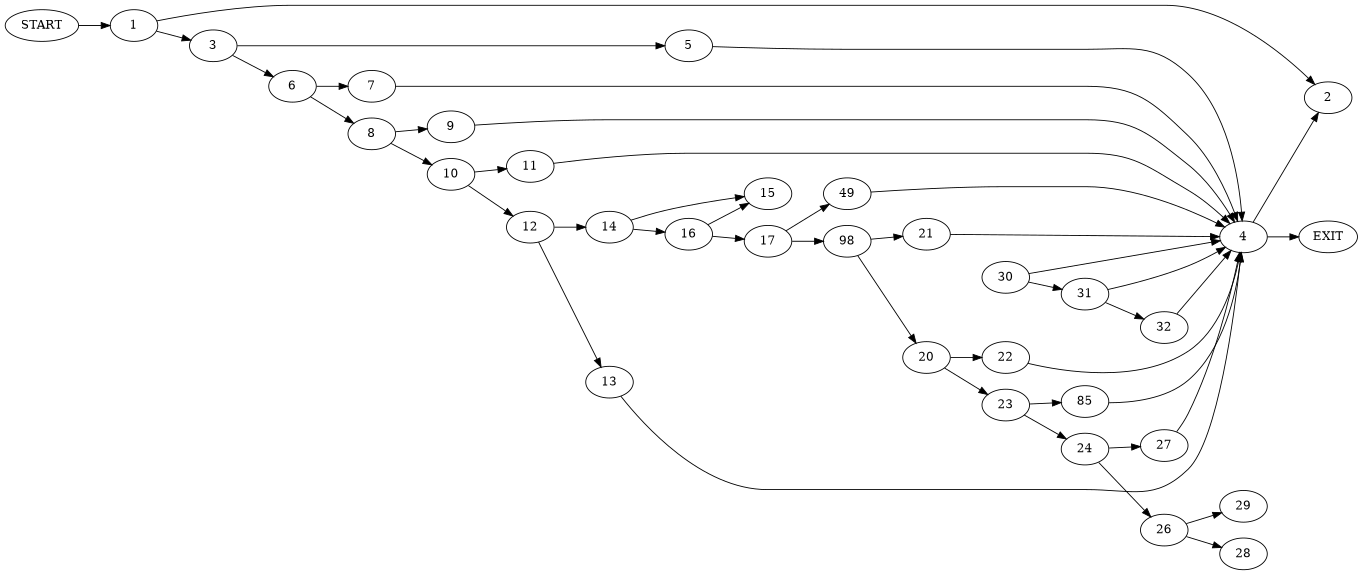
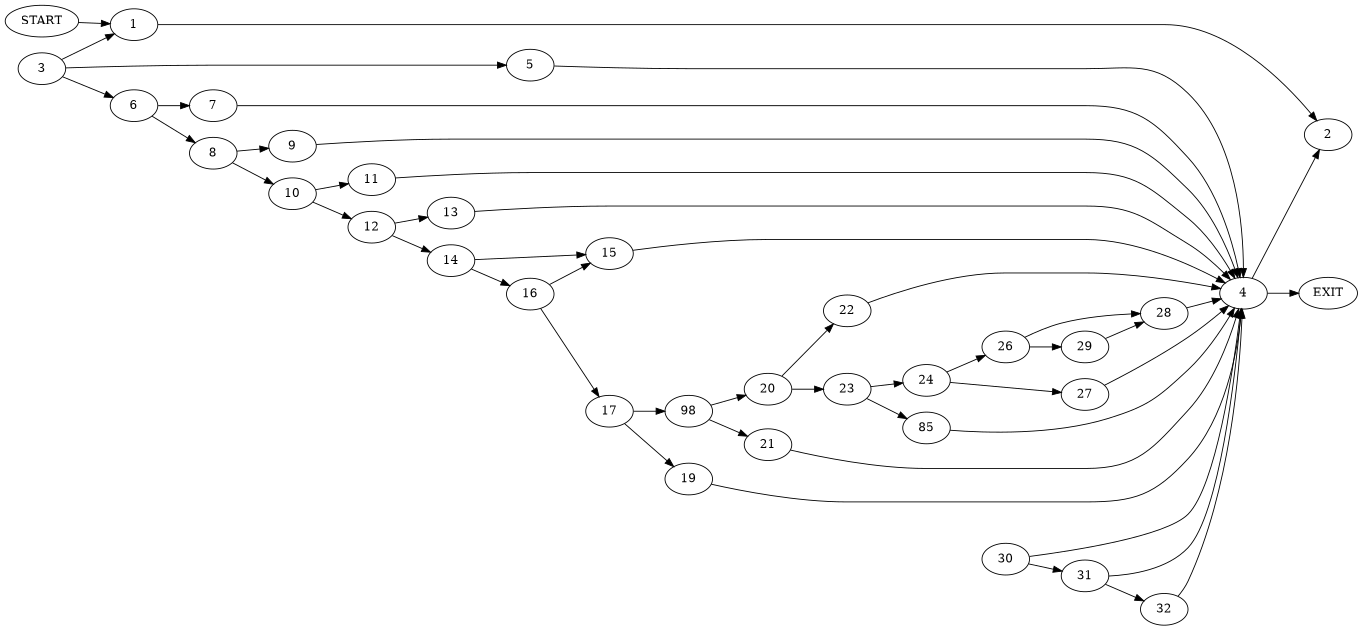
edge "1" -> "3": reversed
node "49": label "49" -> "19"
edge "15" -> "4": added
edge "28" -> "4": added
edge "29" -> "28": added
